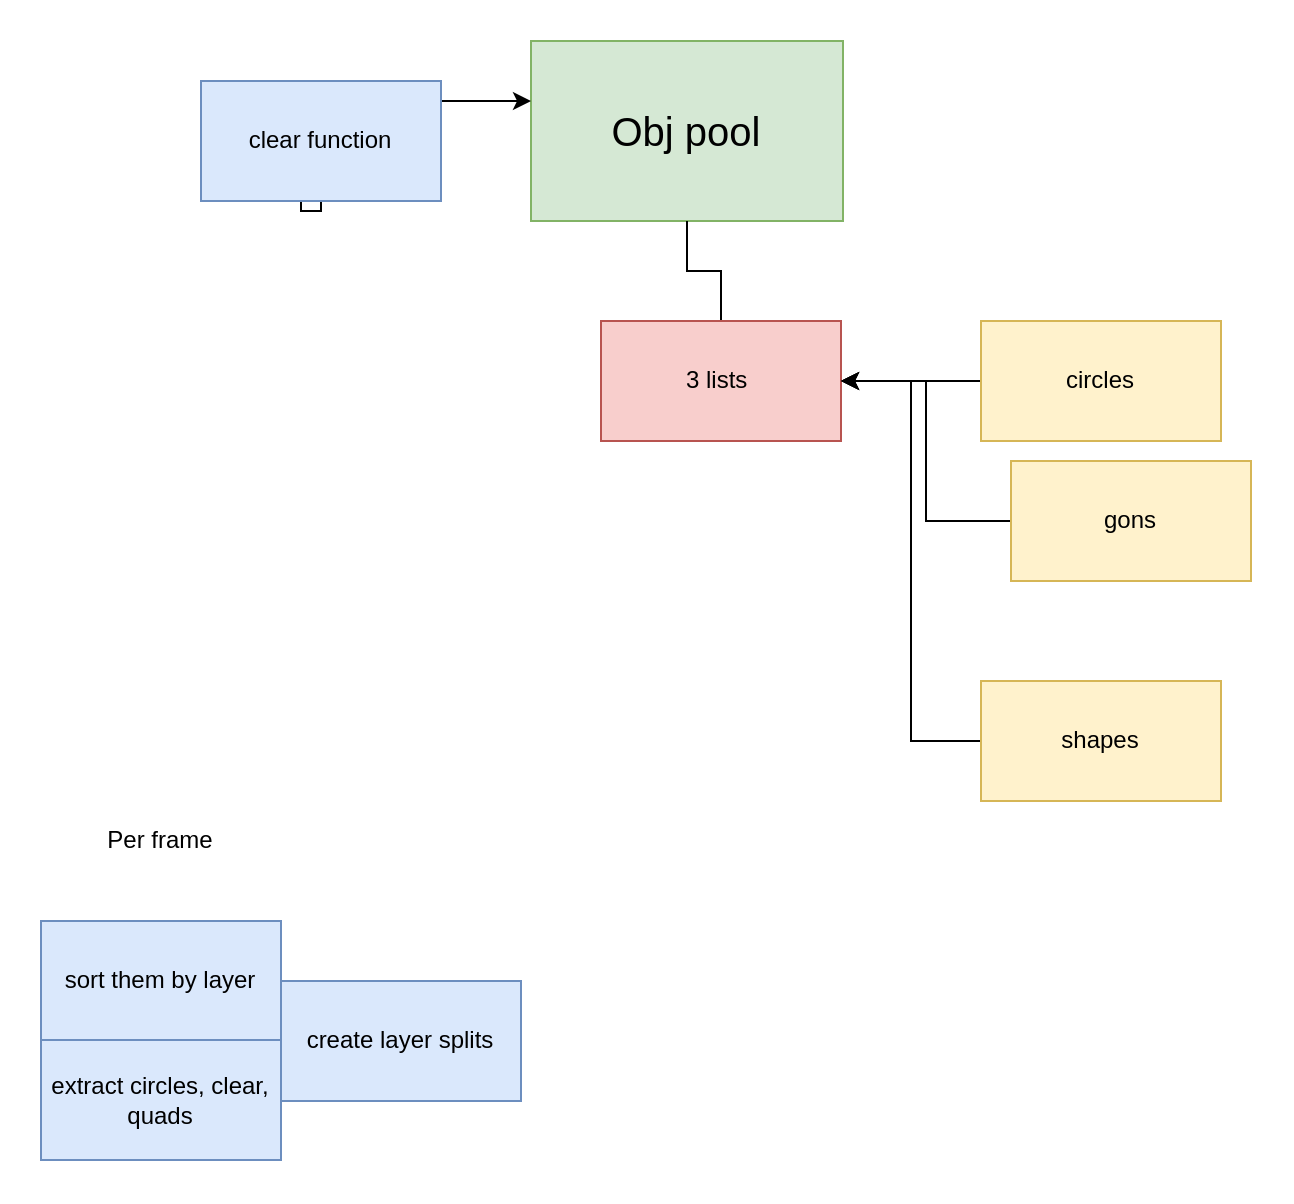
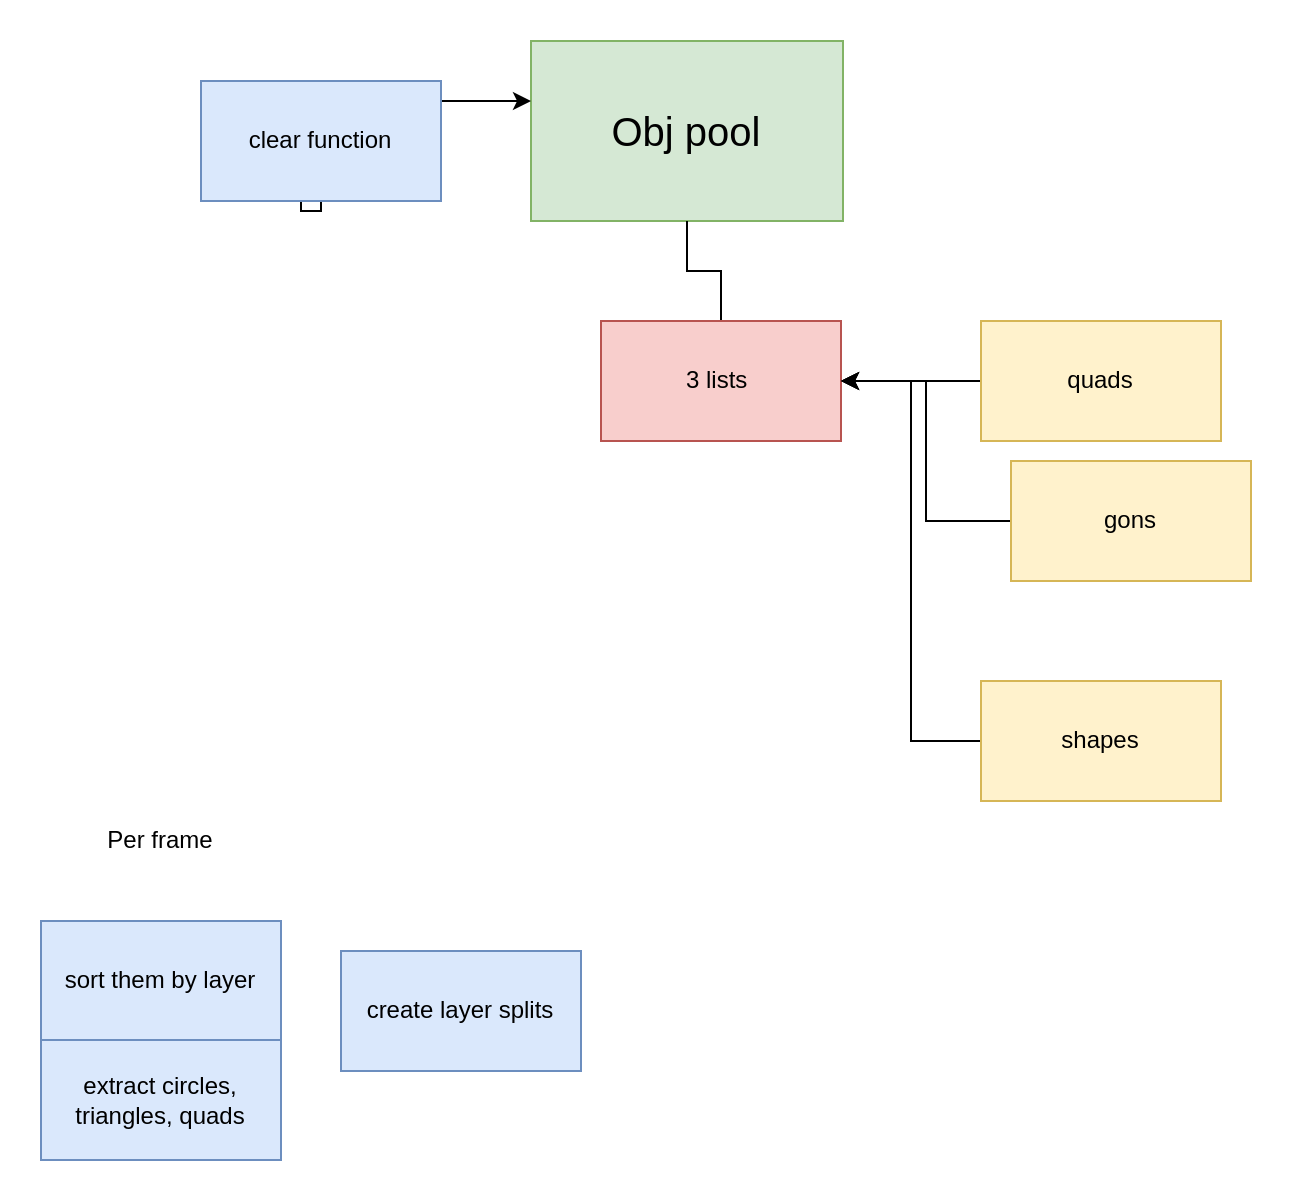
node "circles": label "circles" -> "quads"
node "create layer splits": moved (401, 1041) -> (461, 1011)
node "extract circles, clear, quads": label "extract circles, clear, quads" -> "extract circles, triangles, quads"
